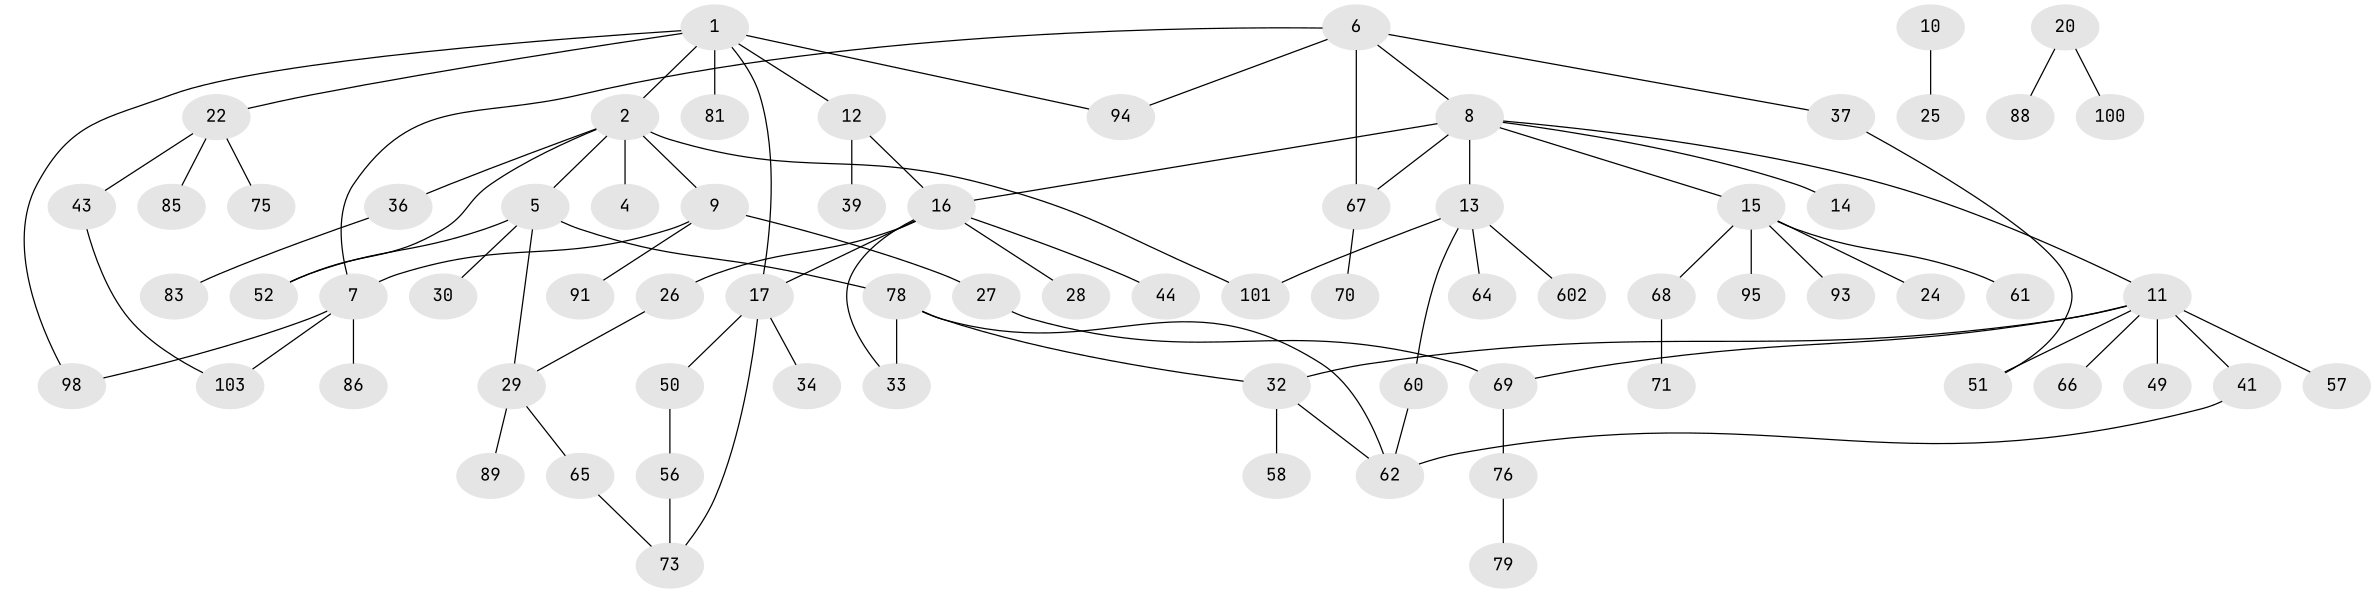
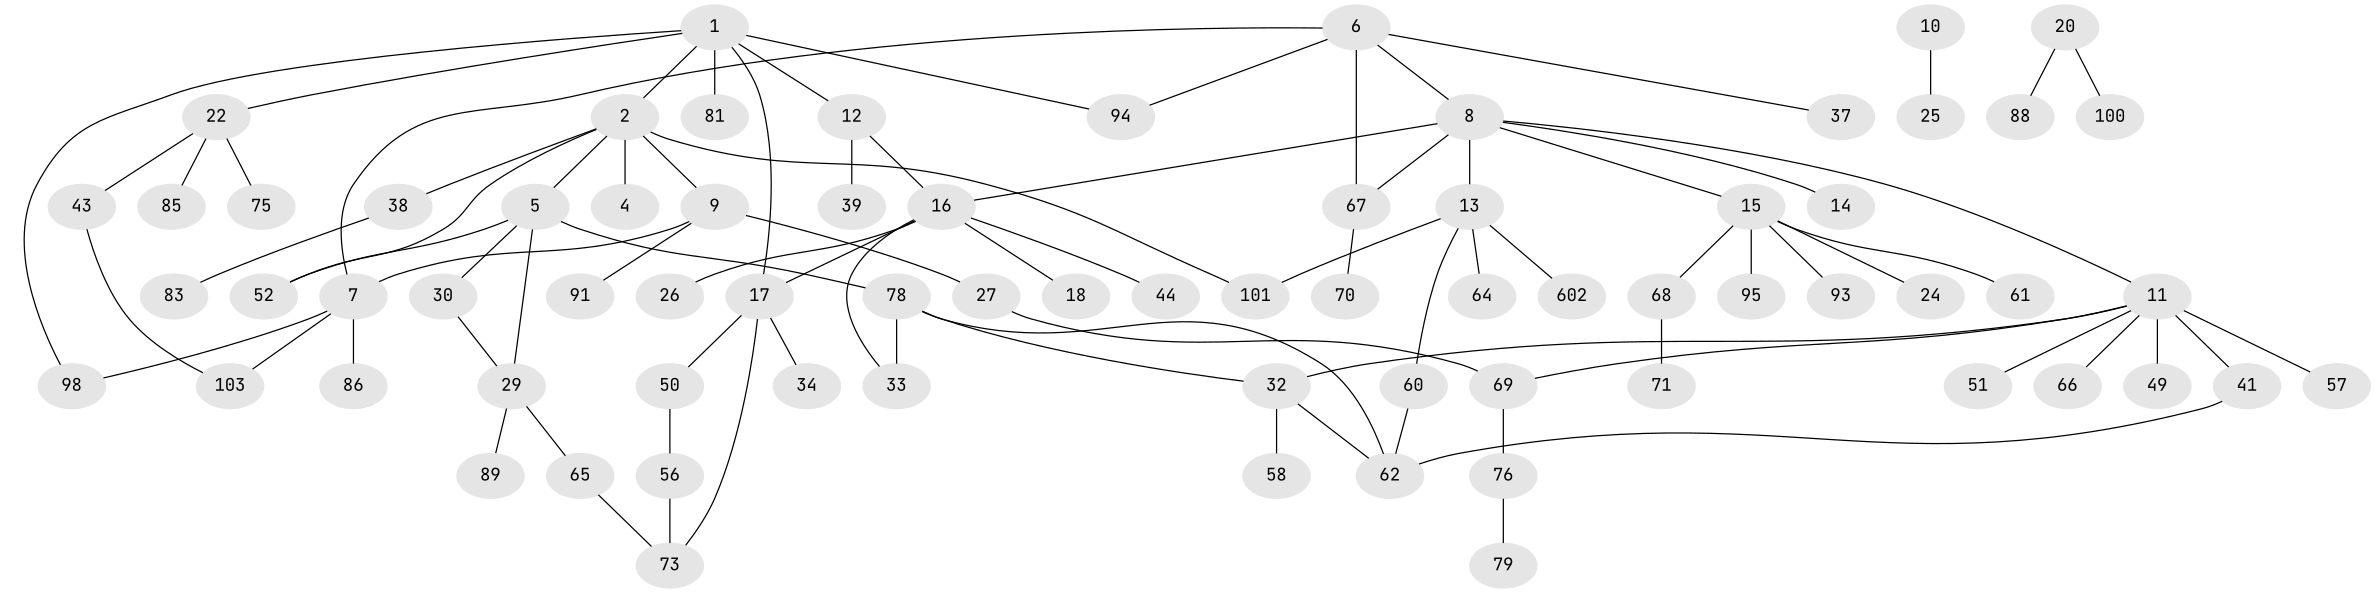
node "36": label "36" -> "38"
edge "37" -- "51": removed
node "28": label "28" -> "18"
edge "26" -- "29": now "30" -- "29"
